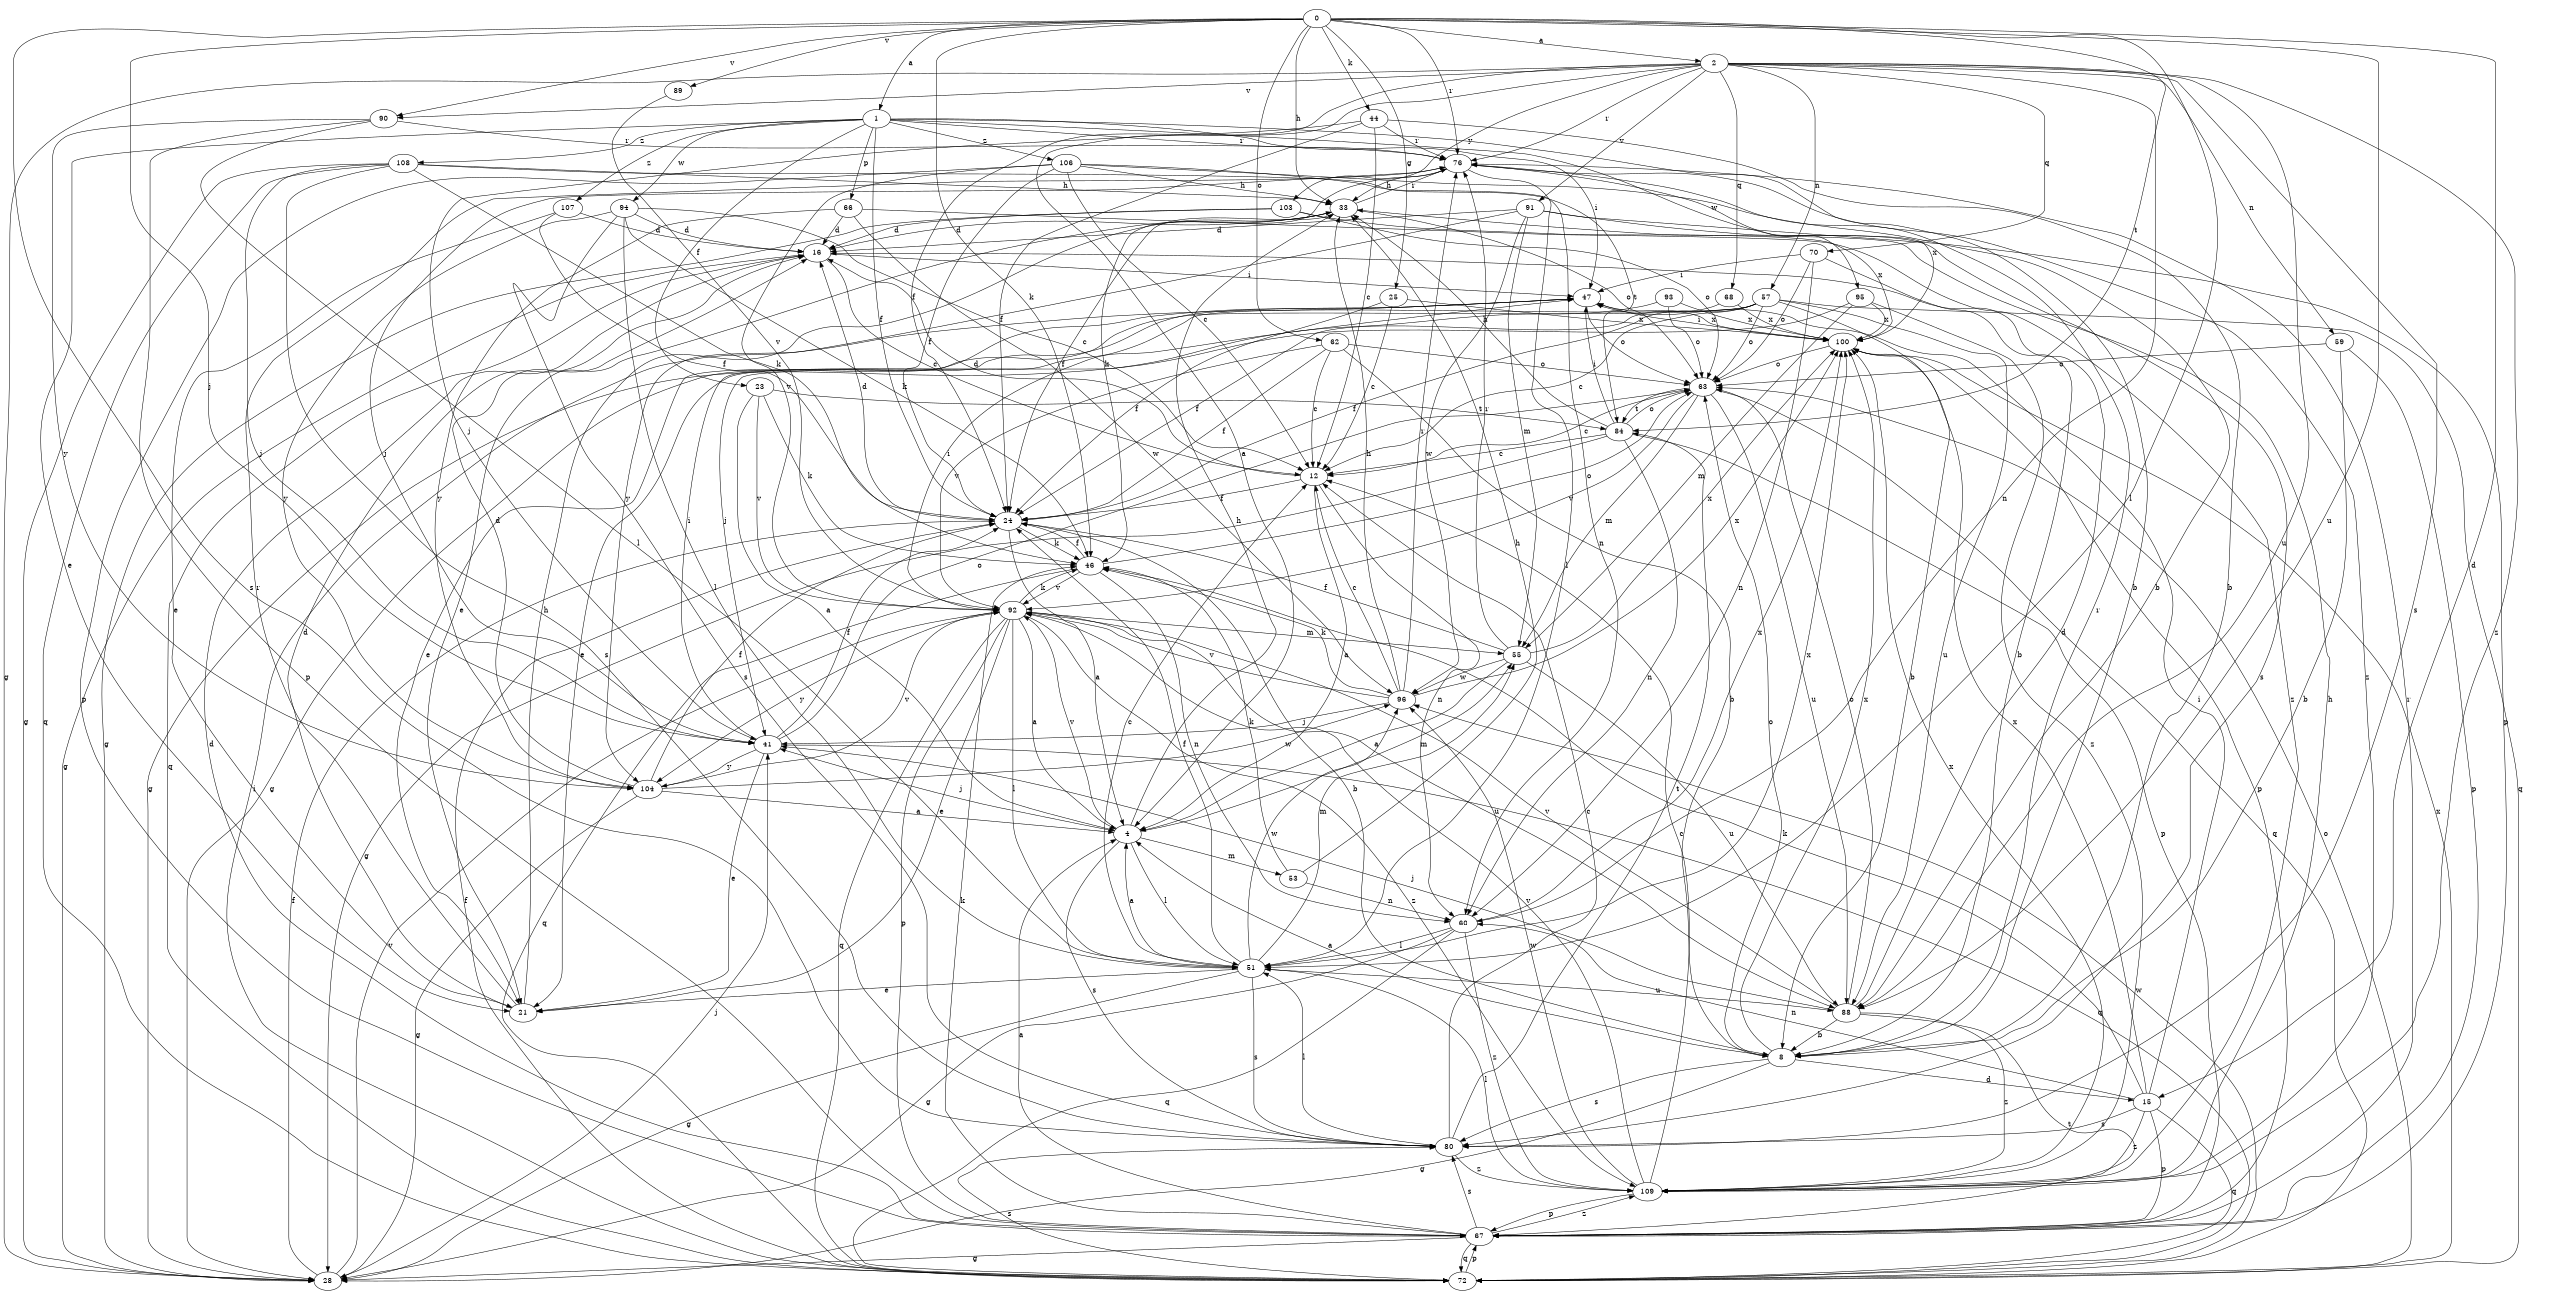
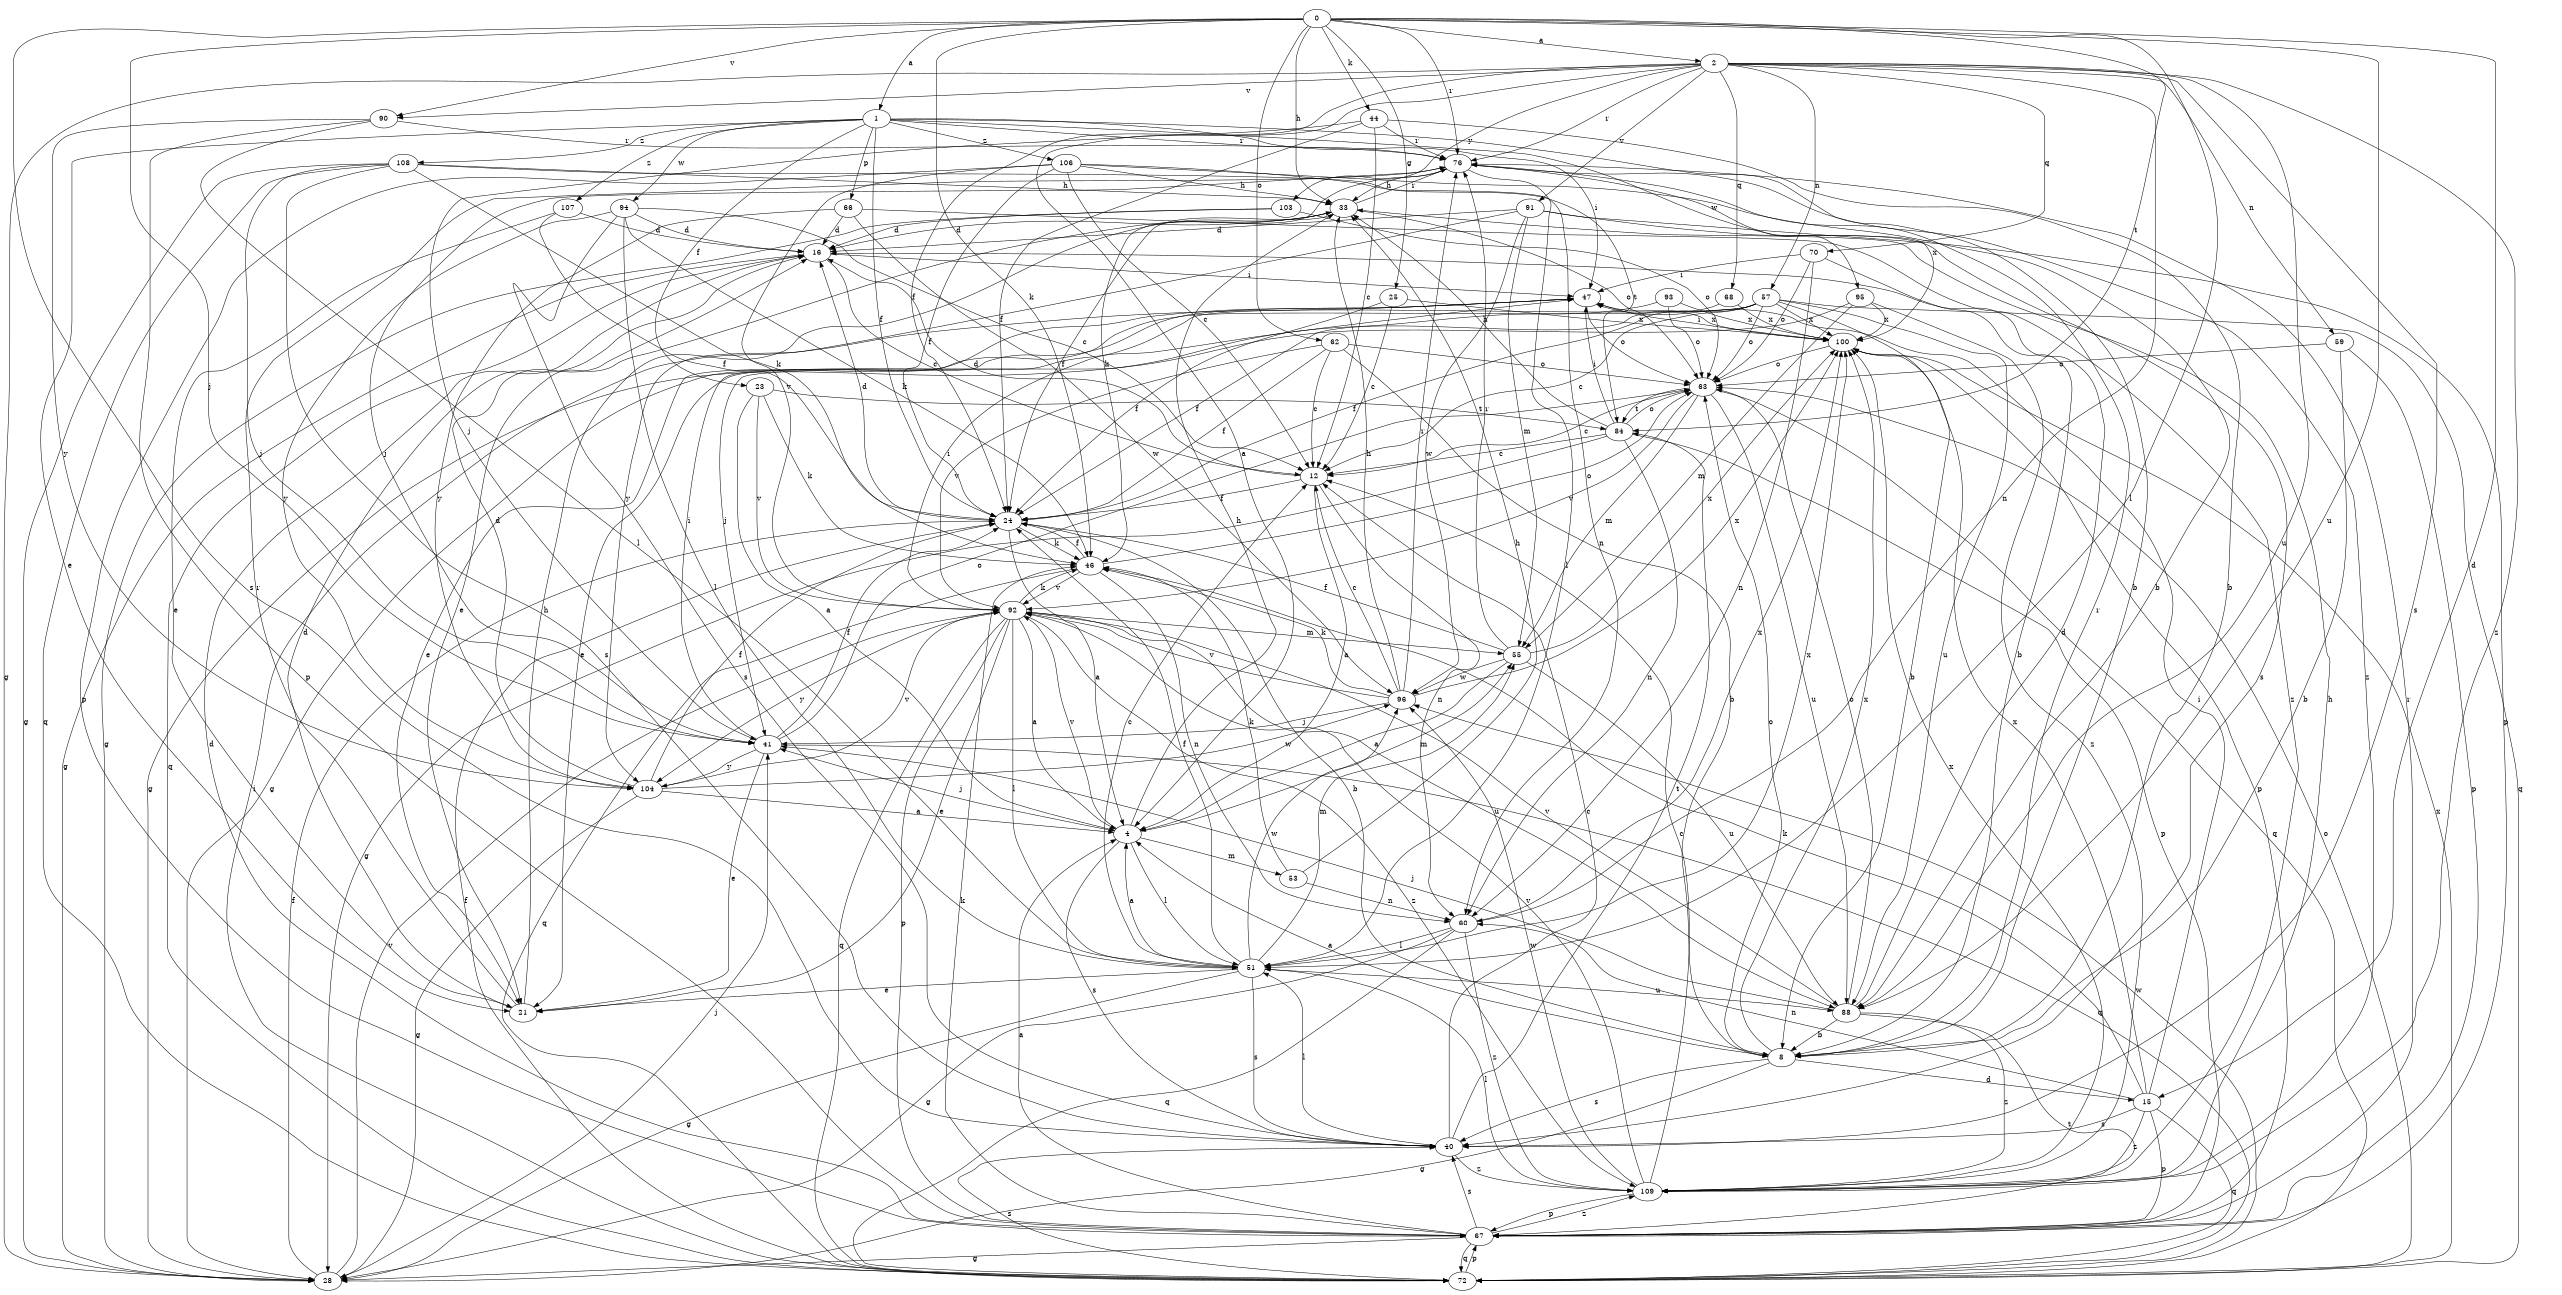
node "89": removed
edge "103" -> "100": now "57" -> "100"
node "80": label "80" -> "40"
